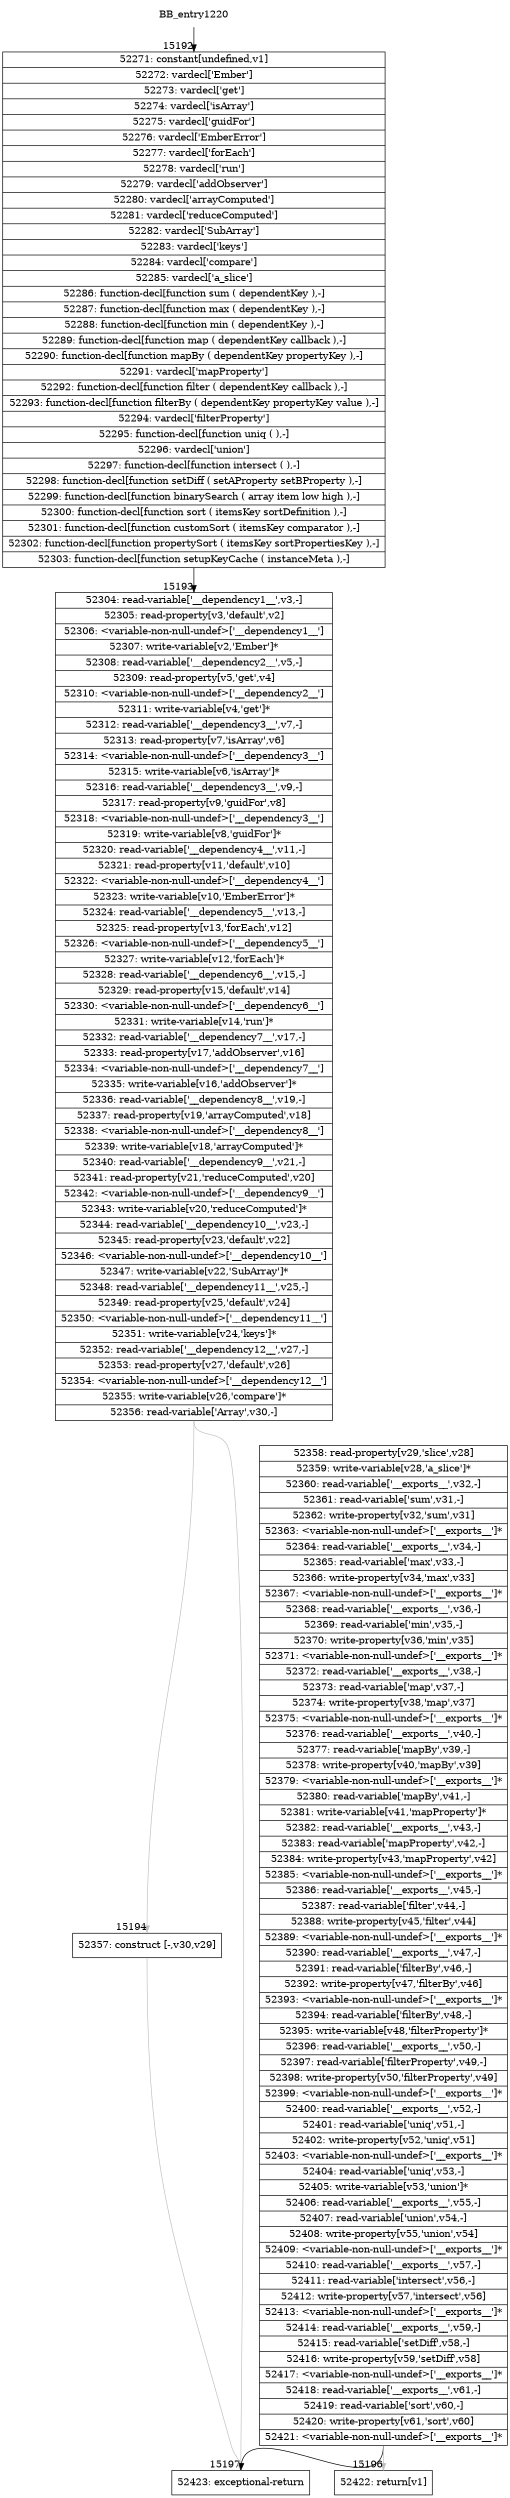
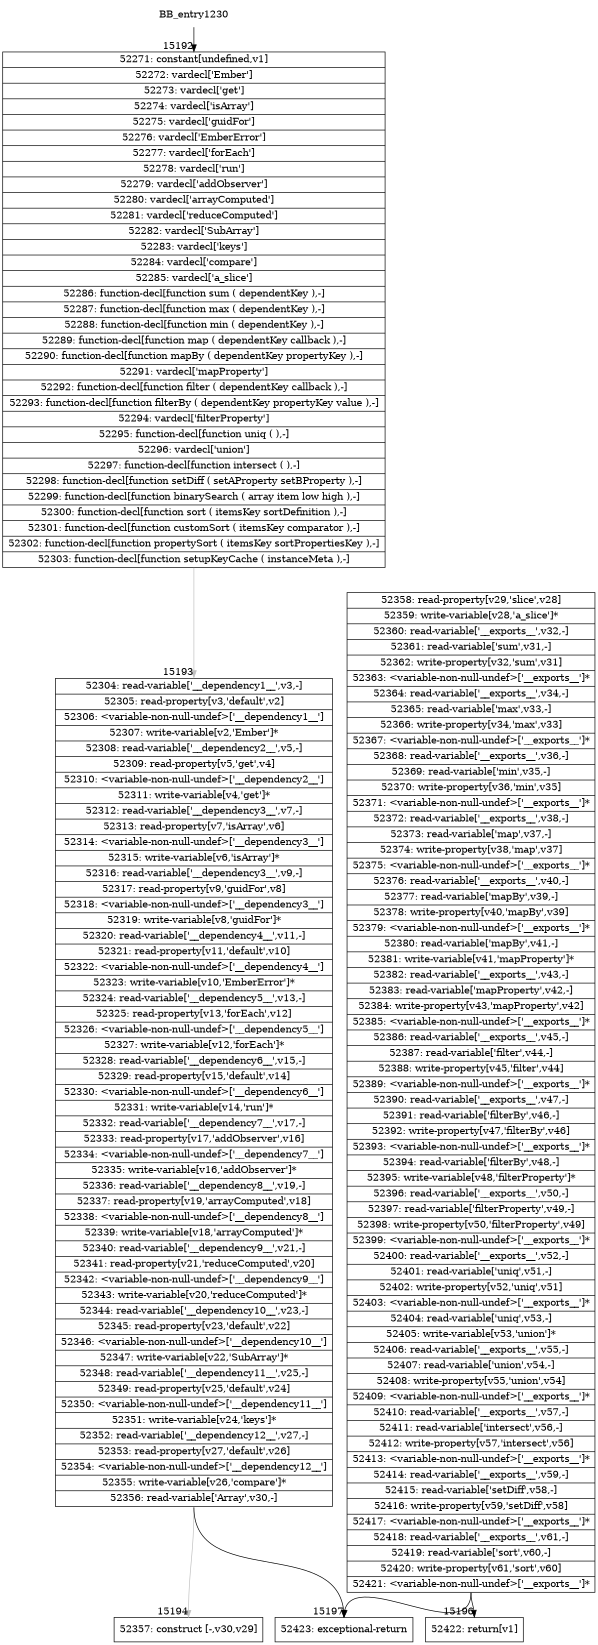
node "BB_entry1220": label "BB_entry1220" -> "BB_entry1230"
edge "52271: constant[undefined,v1]" -> "52304: read-variable['__dependency1__',v3,-]": color black -> gray
edge "52304: read-variable['__dependency1__',v3,-]" -> "52423: exceptional-return": color gray -> black
edge "52357: construct [-,v30,v29]" -> "52423: exceptional-return": removed
edge "52358: read-property[v29,'slice',v28]" -> "52422: return[v1]": color gray -> black
